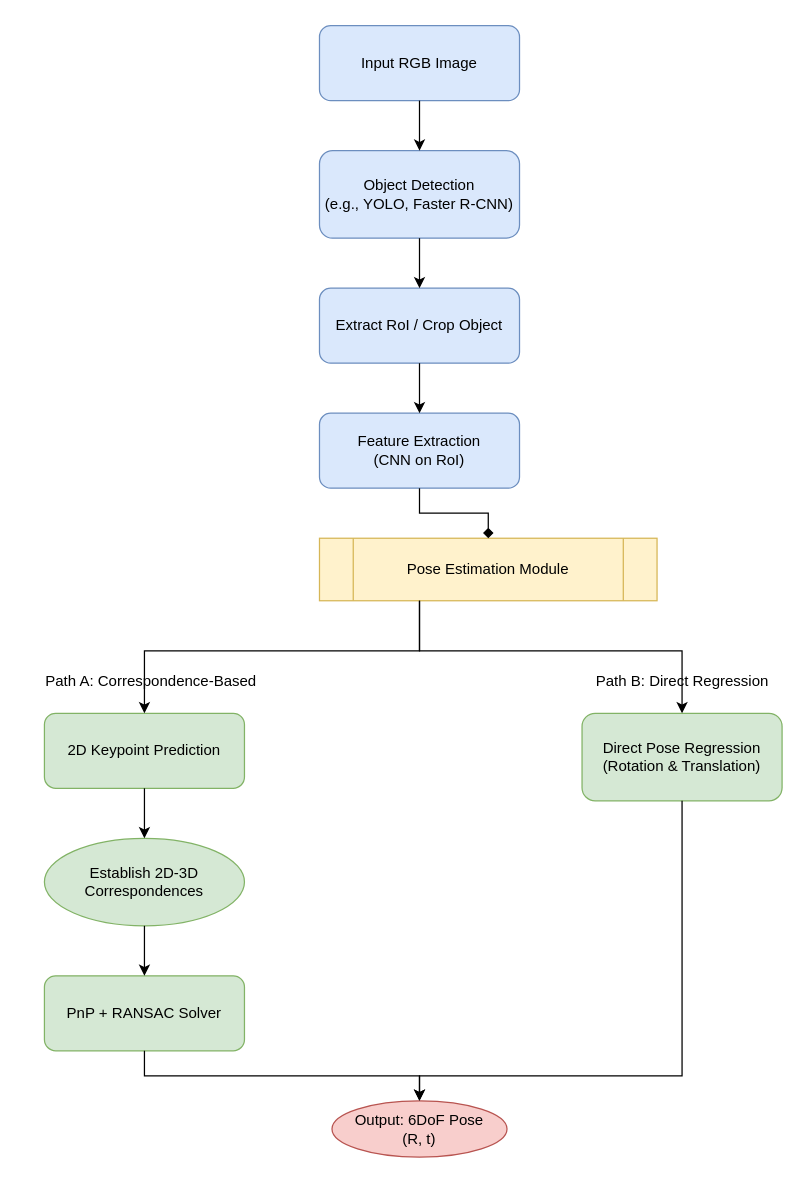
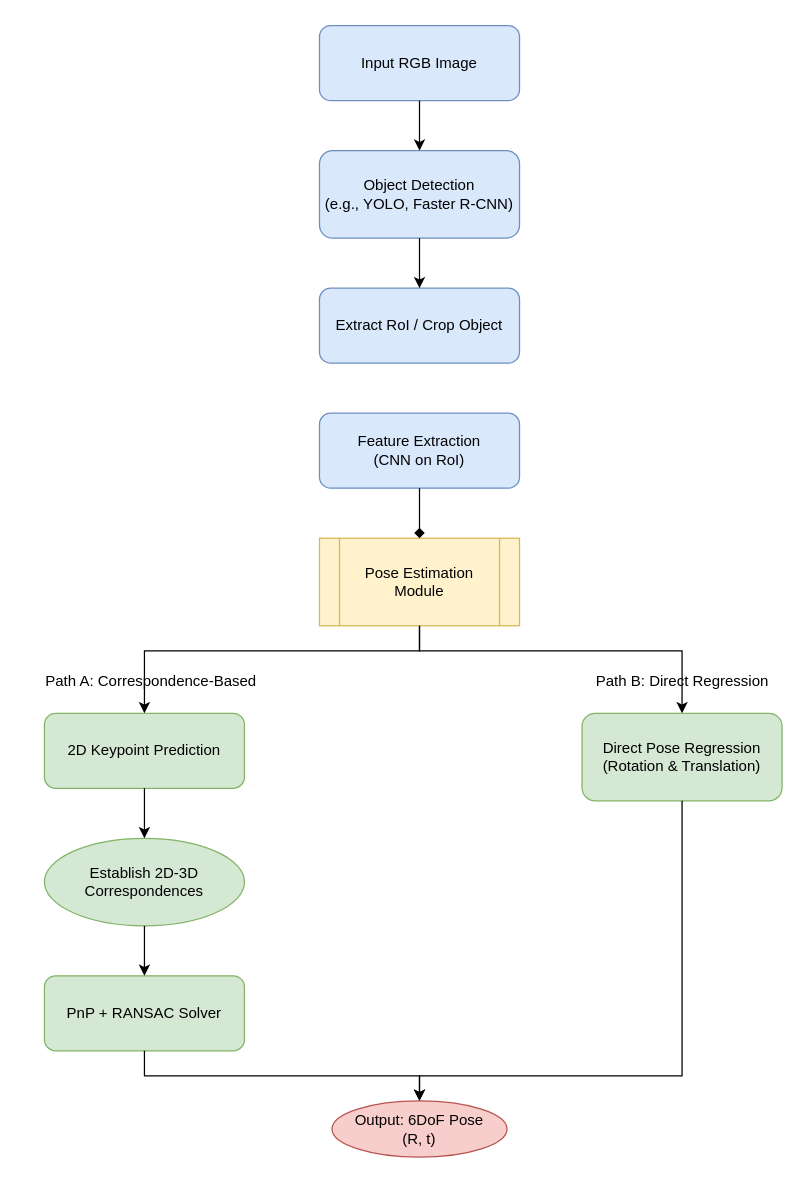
edge "Extract RoI / Crop Object" -> "Feature Extraction (CNN on RoI)": removed
node "Pose Estimation Module": size 338x63 -> 200x88
